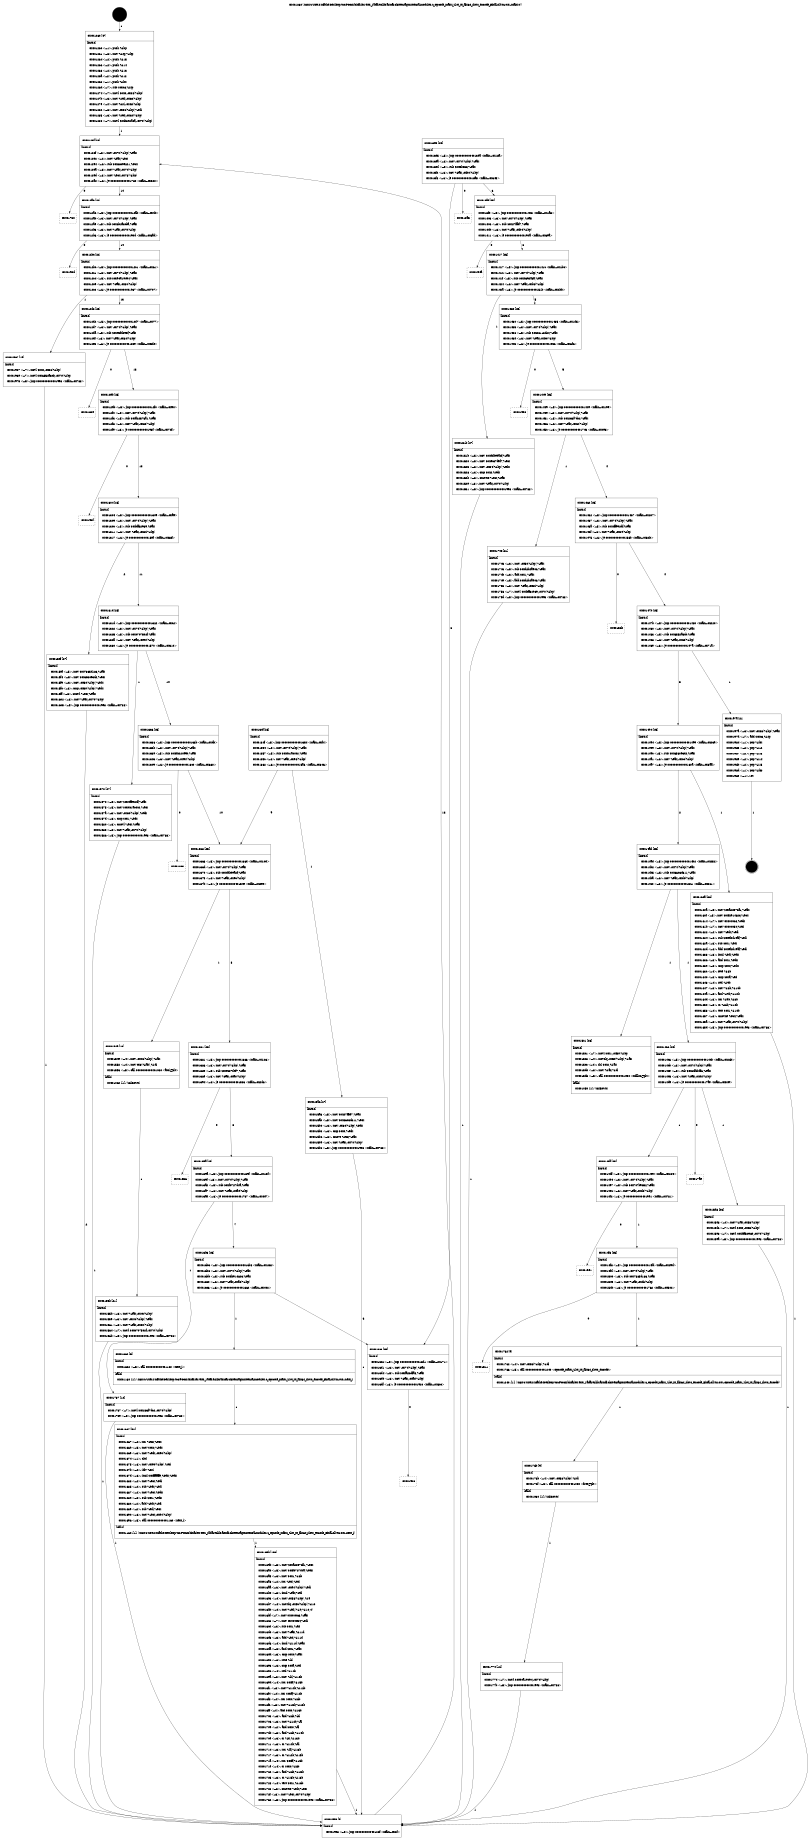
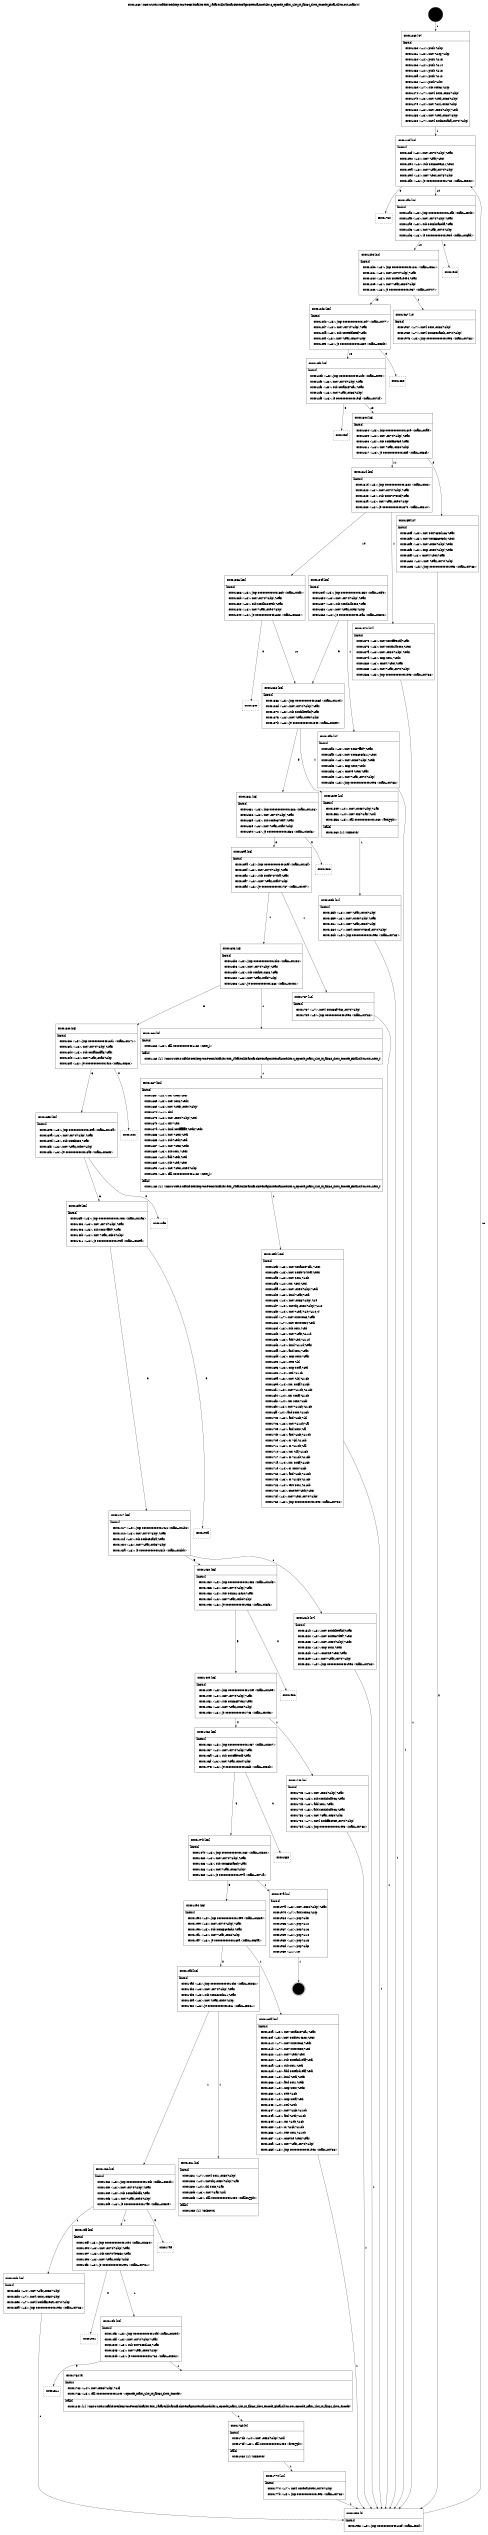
edge "0x4013e5 [25]" -> "0x4013cc [25]": reversed
edge "0x401967 [19]" -> "0x4019e8 [5]": removed, label "1"
